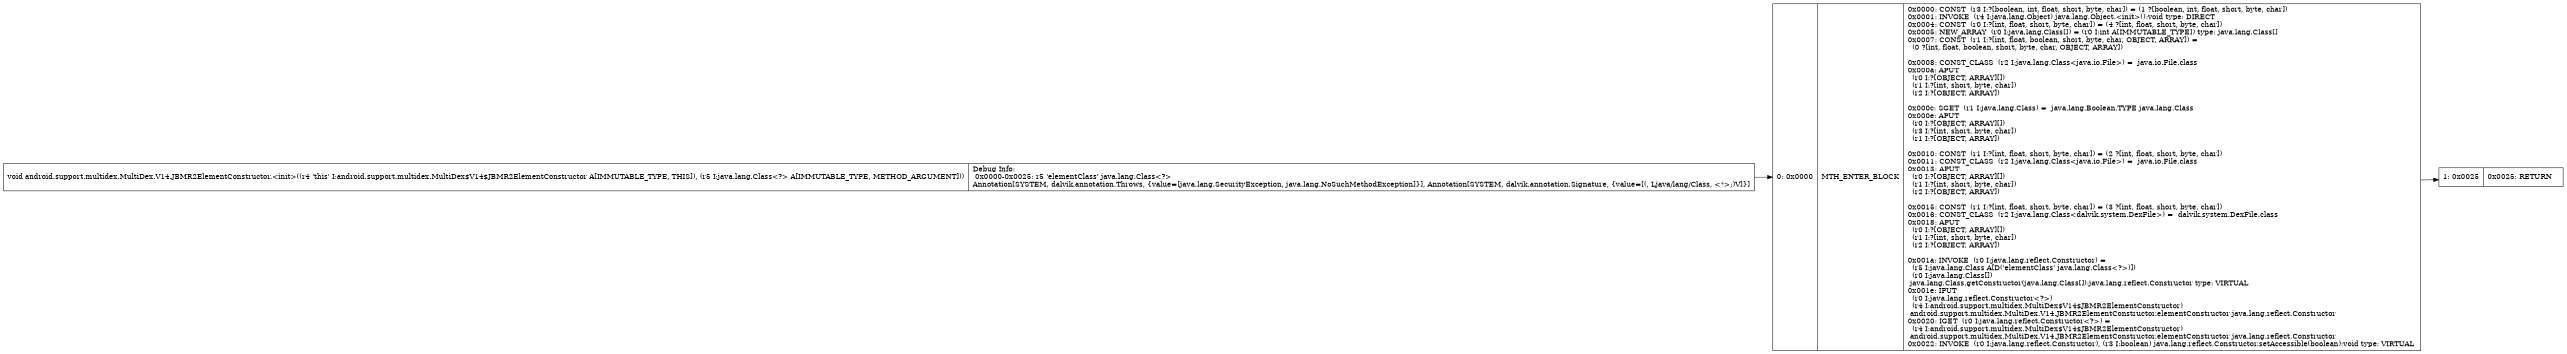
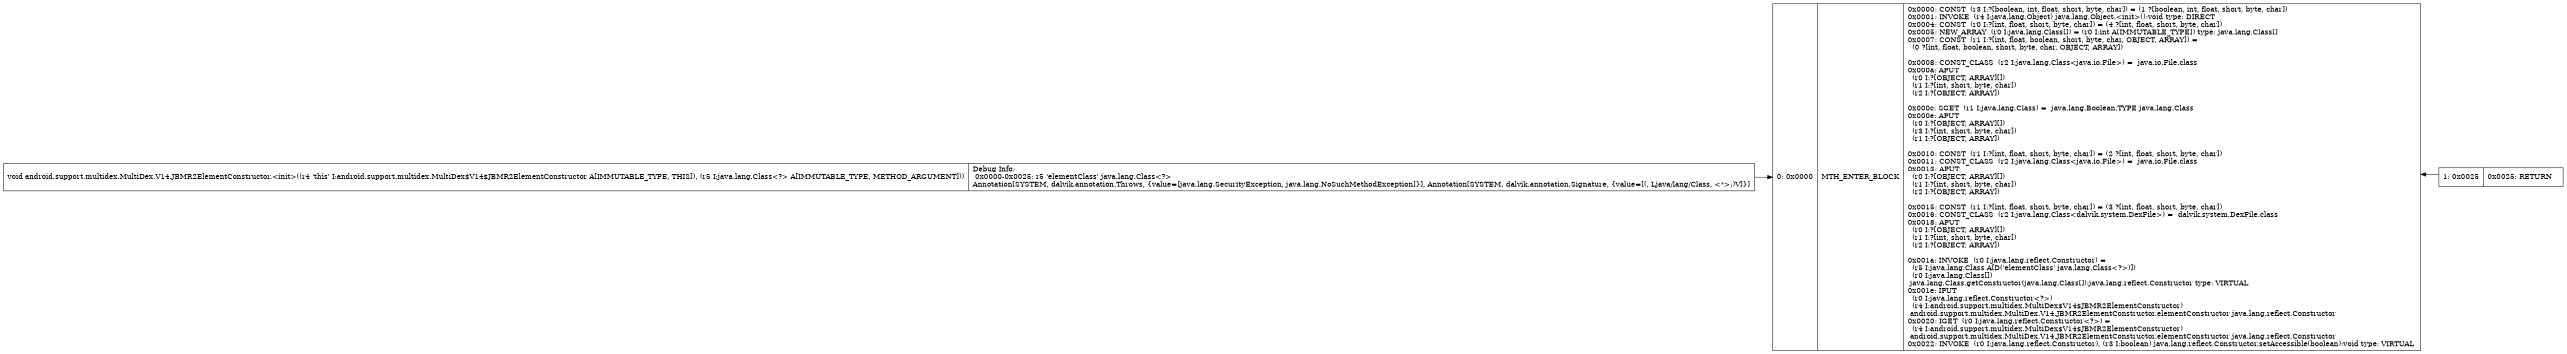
edge "0: 0x0000" -> "1: 0x0025": reversed
